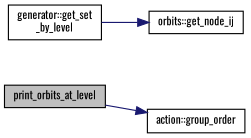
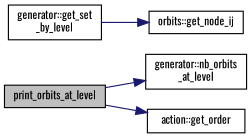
node "generator::nb_orbits _at_level": added
node "action::group_order": label "action::group_order" -> "action::get_order"
